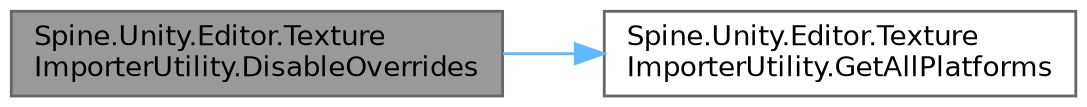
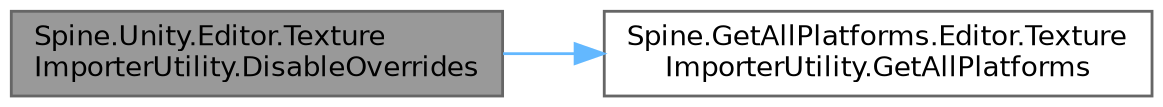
node "Spine.Unity.Editor.Texture ImporterUtility.GetAllPlatforms": label "Spine.Unity.Editor.Texture ImporterUtility.GetAllPlatforms" -> "Spine.GetAllPlatforms.Editor.Texture ImporterUtility.GetAllPlatforms"
